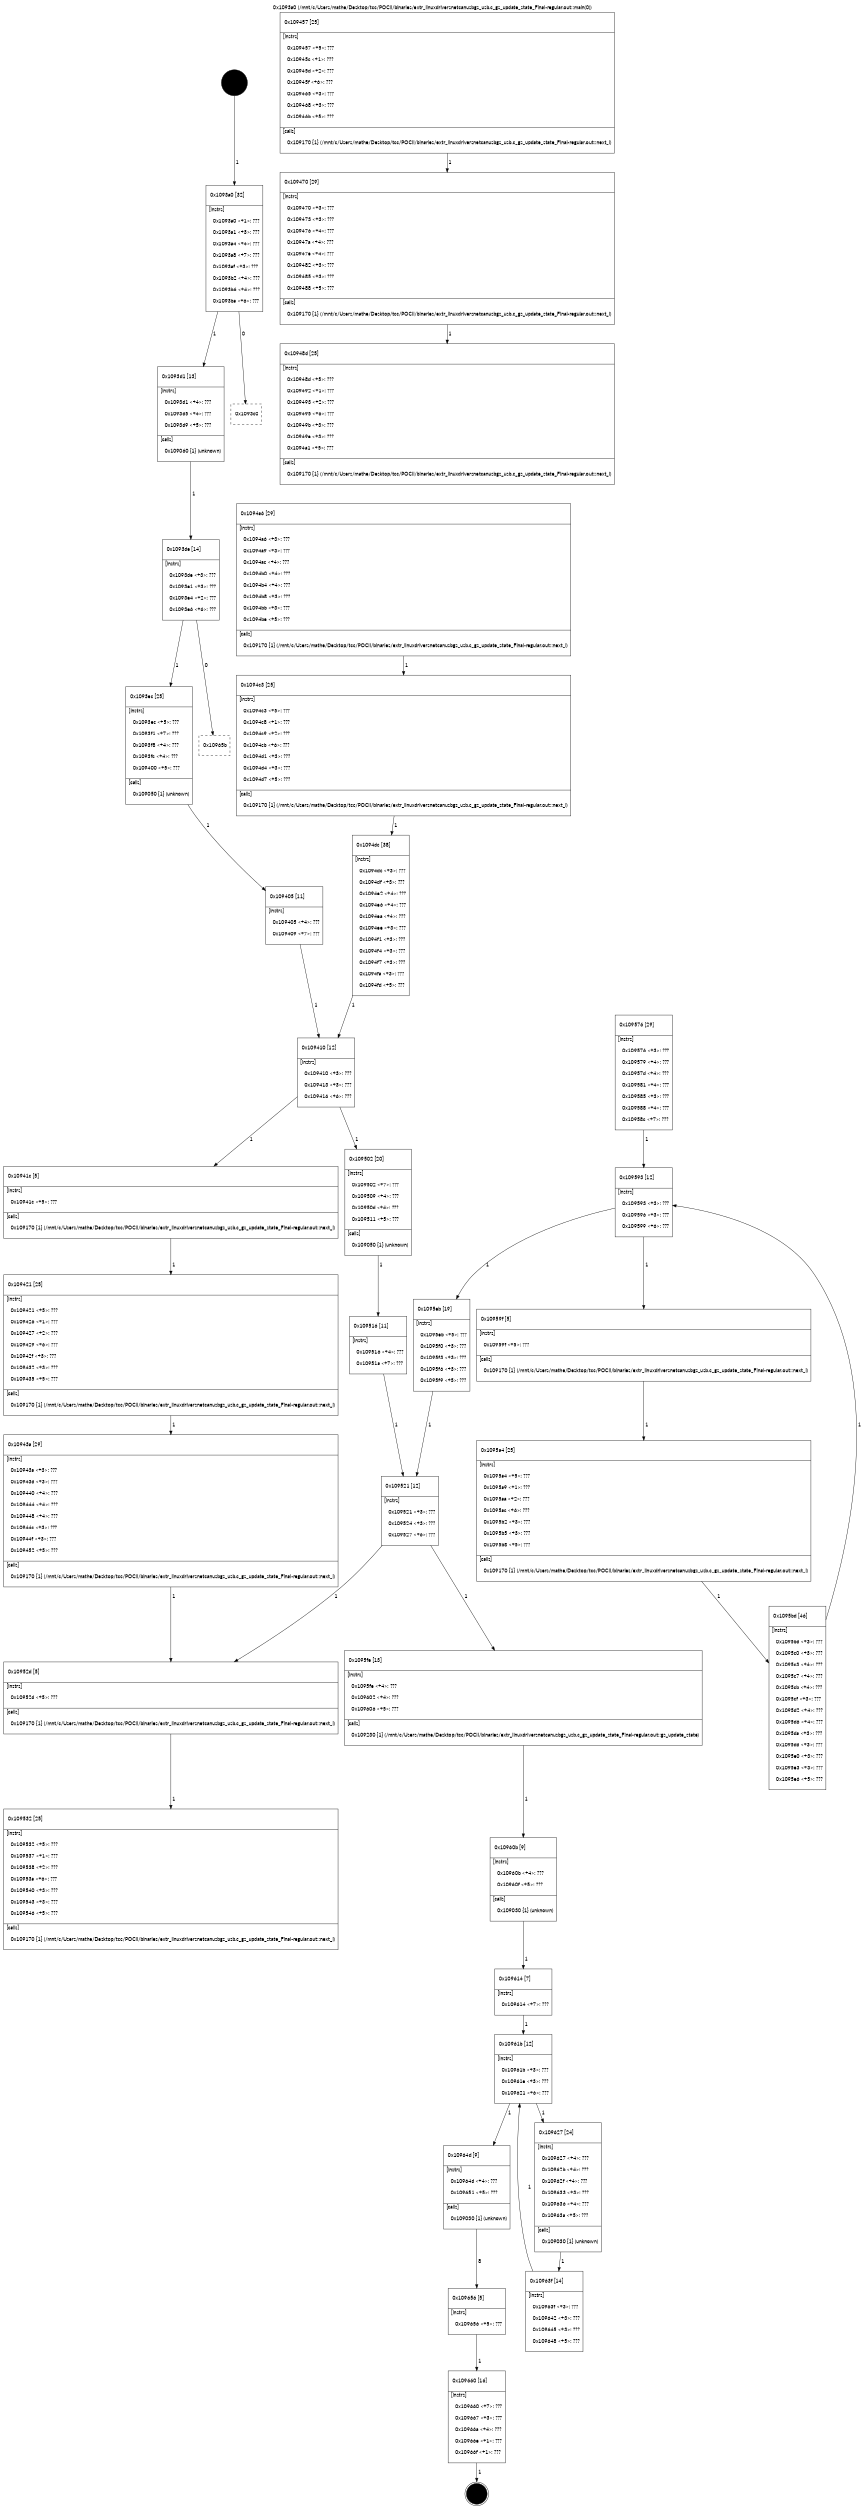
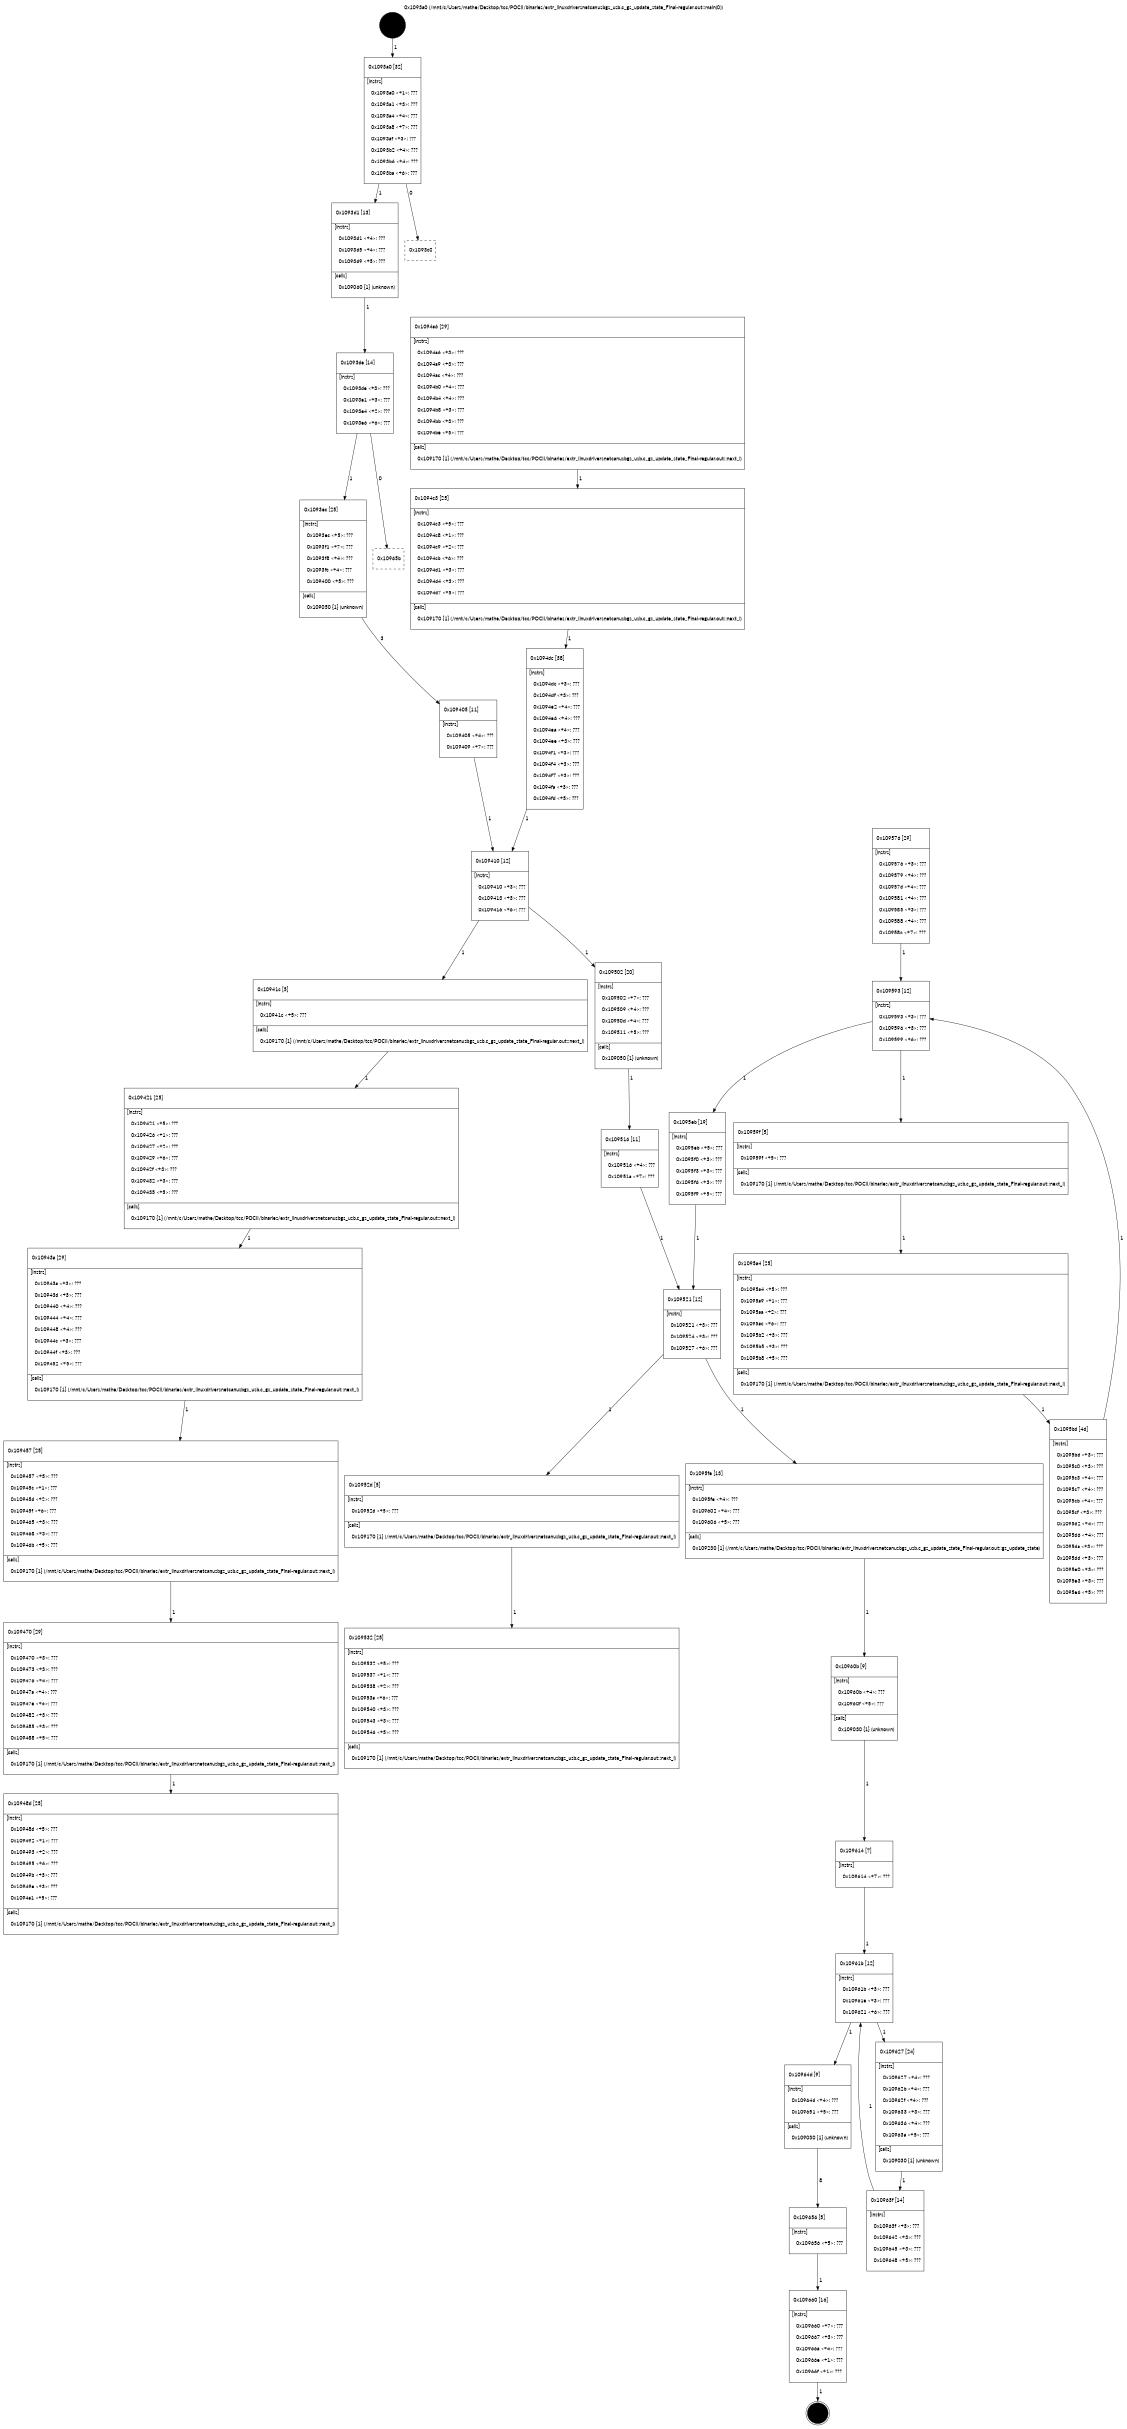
edge "0x1093ec [25]" -> "0x109405 [11]": label " 1" -> " 3"
edge "0x10943a [29]" -> "0x10952d [5]": now "0x10943a [29]" -> "0x109457 [25]"
